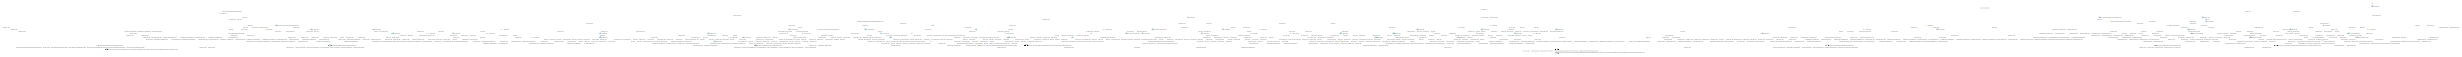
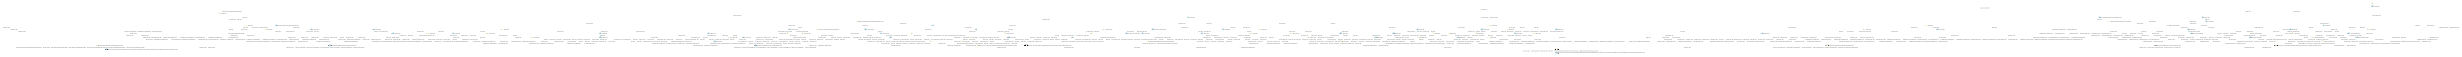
edge "s51" -> "s55": now "s66" -> "s55"
